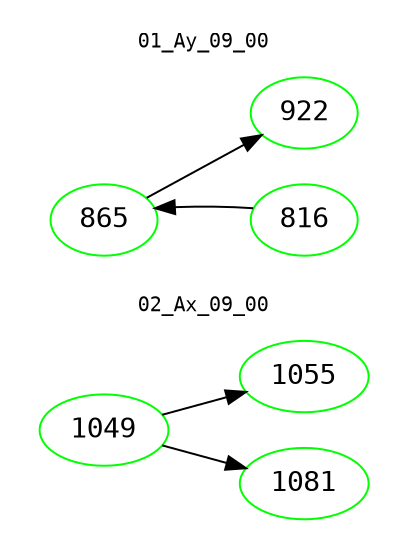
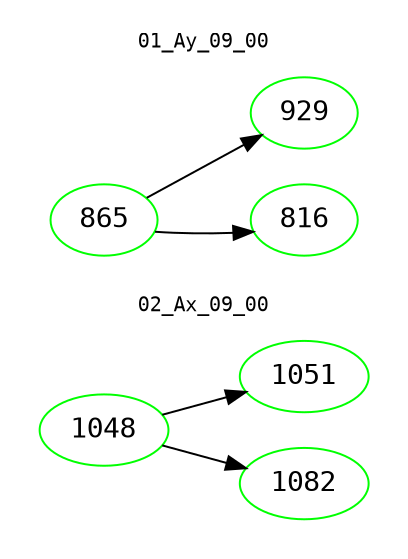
node "922": label "922" -> "929"
edge "816" -> "865": reversed
node "1055": label "1055" -> "1051"
node "1049": label "1049" -> "1048"
node "1081": label "1081" -> "1082"
